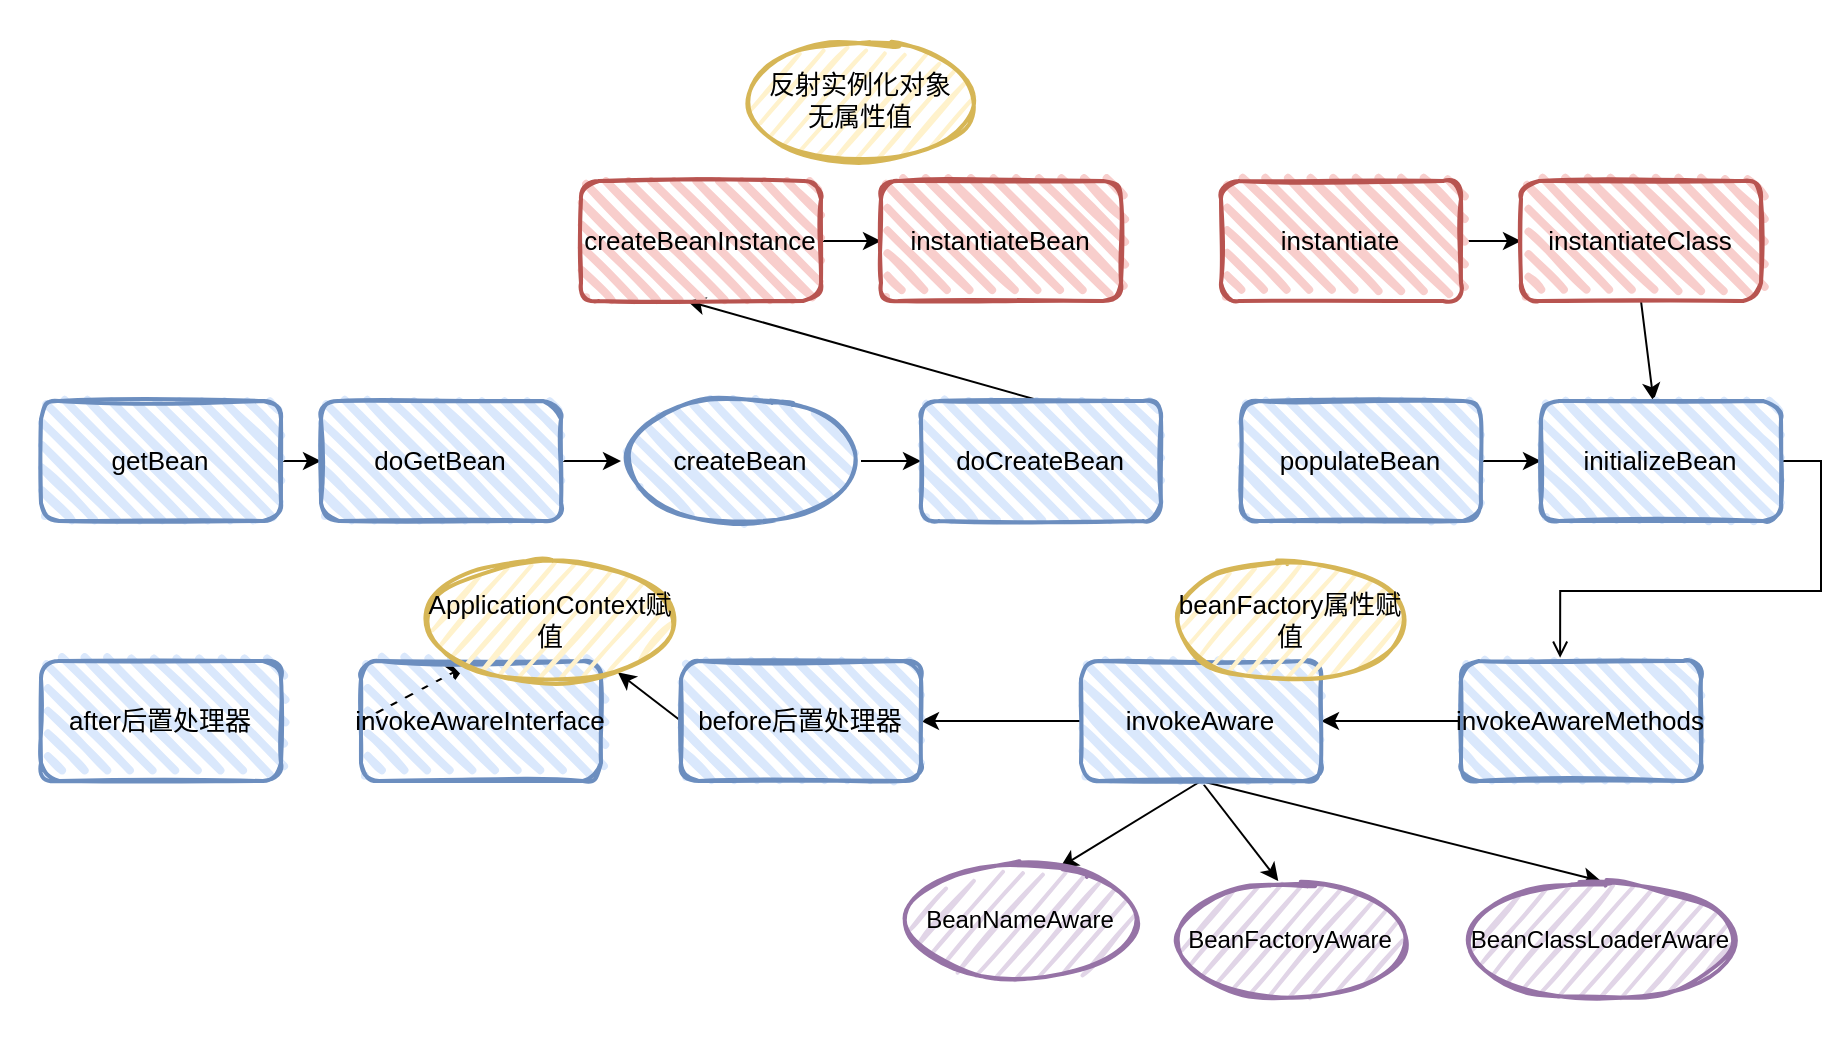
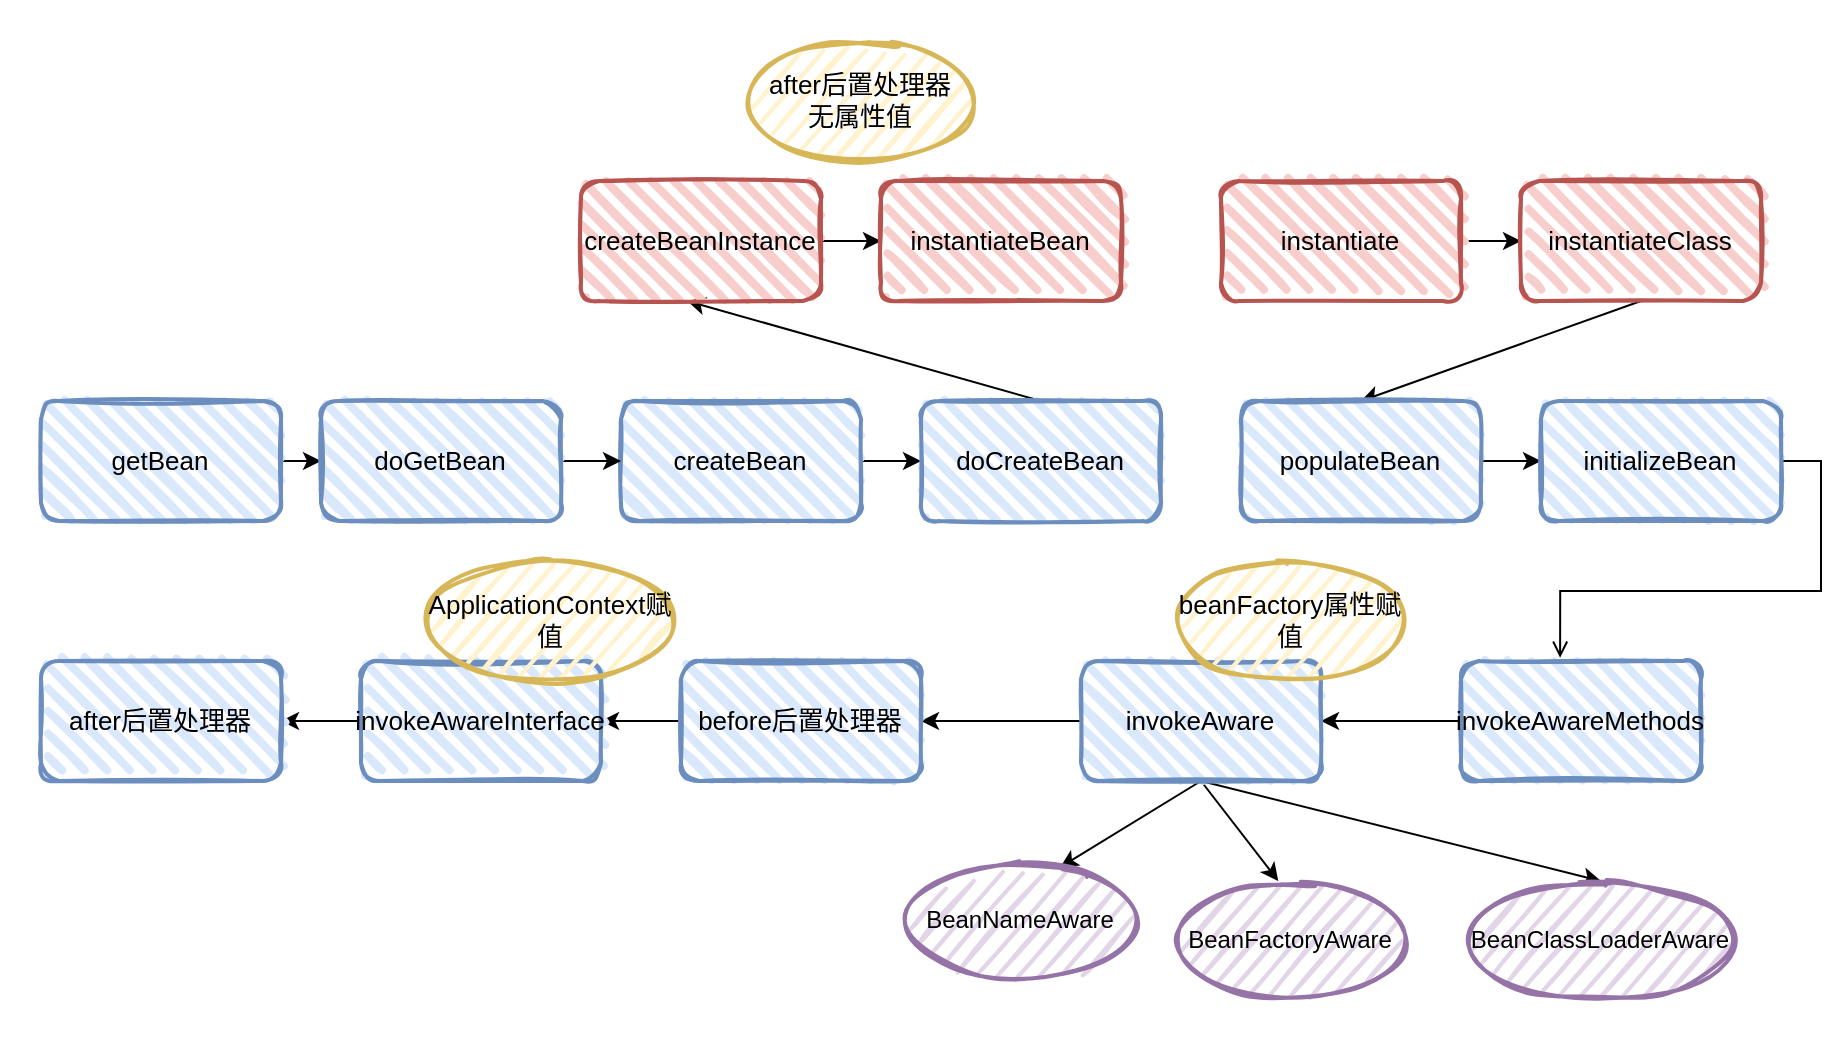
node "反射实例化对象无属性值": label "反射实例化对象无属性值" -> "after后置处理器无属性值"
edge "instantiateClass" -> "initializeBean": now "instantiateClass" -> "populateBean"
node "createBean": shape ellipse -> rounded rectangle
edge "before后置处理器" -> "ApplicationContext赋值": now "before后置处理器" -> "invokeAwareInterface"
edge "invokeAwareInterface" -> "ApplicationContext赋值": now "invokeAwareInterface" -> "after后置处理器"
